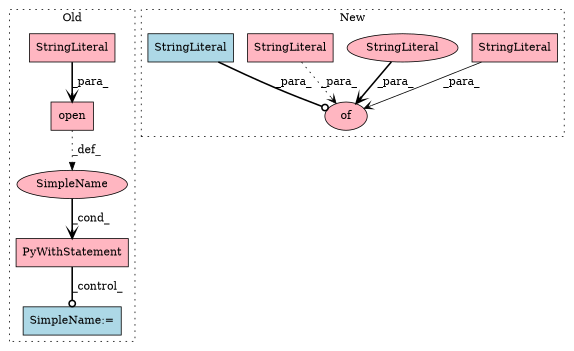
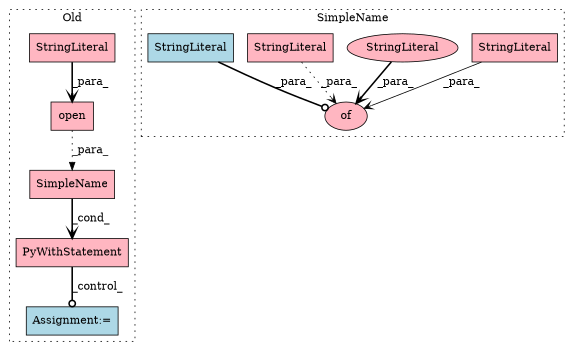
cluster "New": label "New" -> "SimpleName"
edge "open" -> "SimpleName": label "_def_" -> "_para_"
node "SimpleName": shape ellipse -> box
node "SimpleName:=": label "SimpleName:=" -> "Assignment:="
